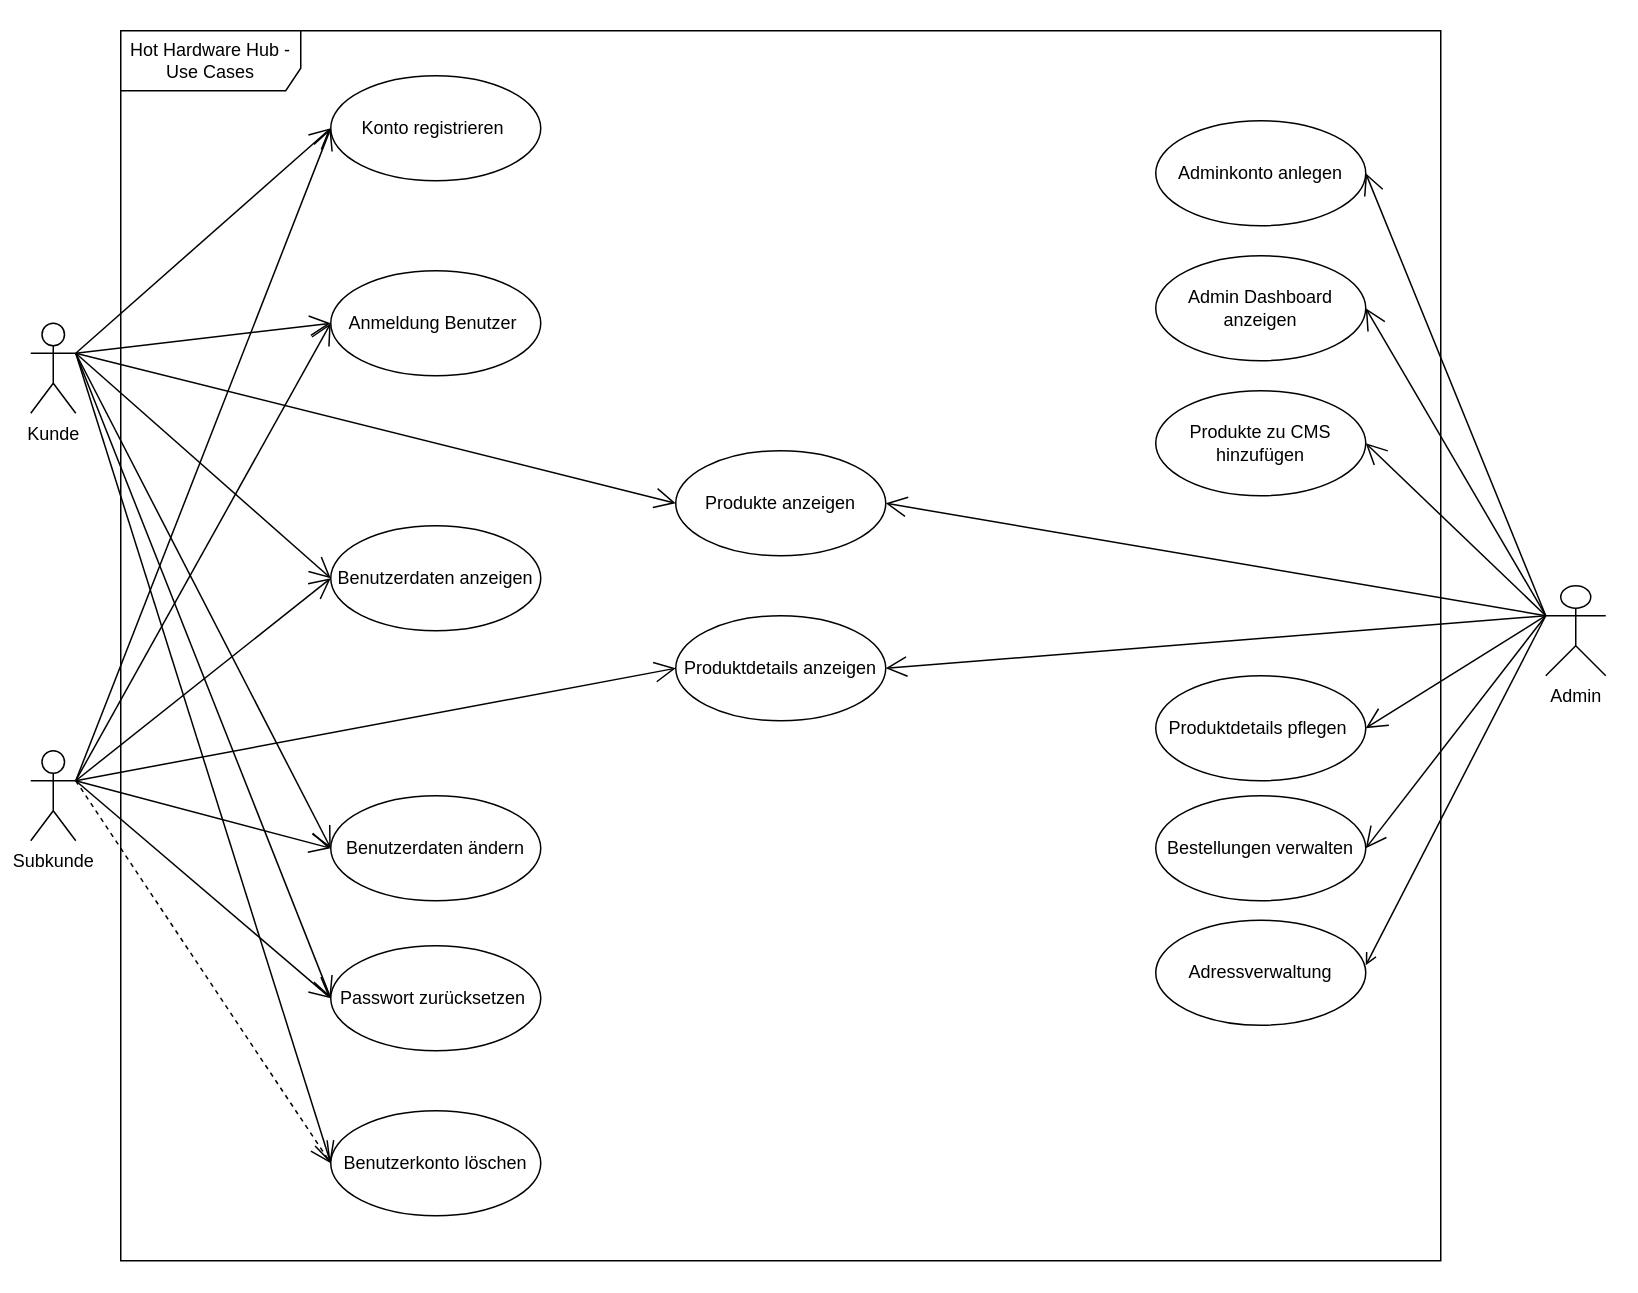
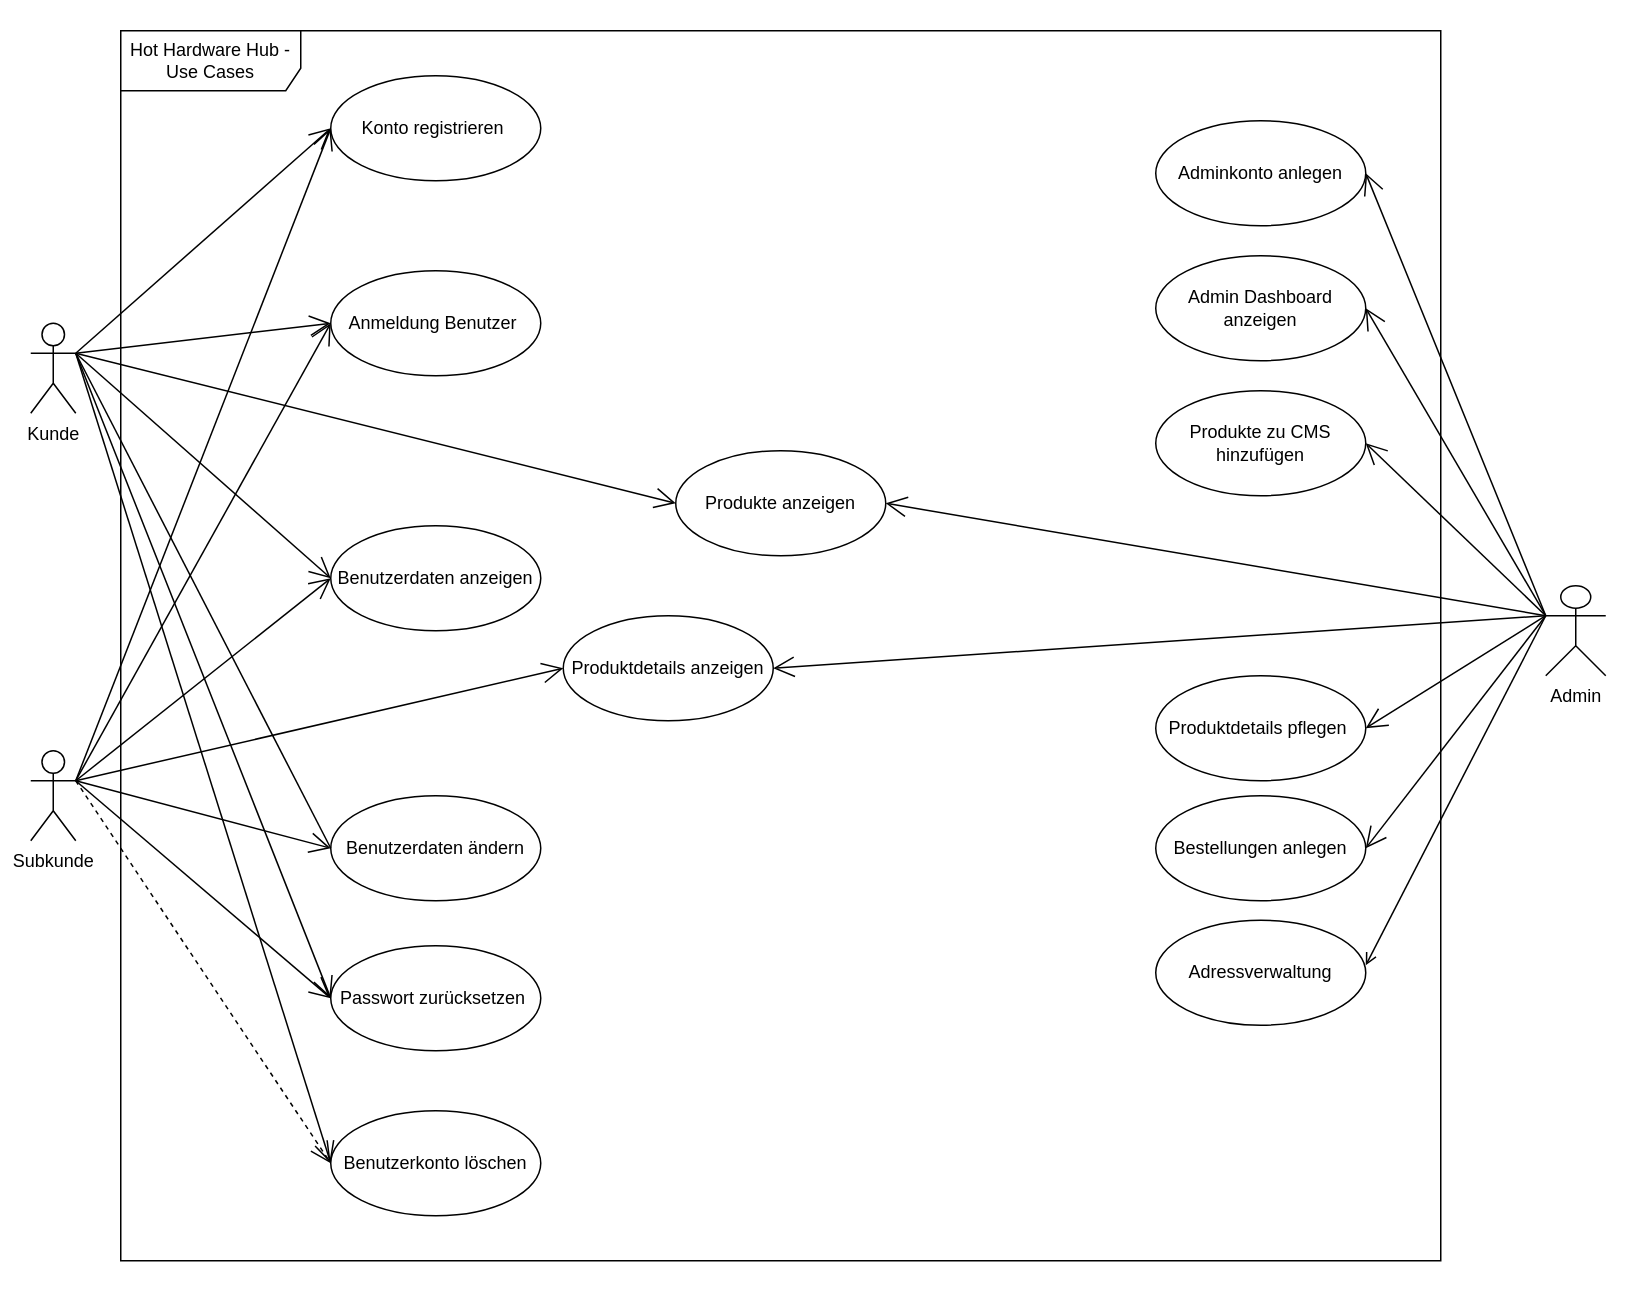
node "Produktdetails anzeigen": moved (781, 668) -> (668, 668)
edge "Kunde" -> "Benutzerdaten ändern": arrowhead open -> none
node "Bestellungen verwalten": label "Bestellungen verwalten" -> "Bestellungen anlegen"
